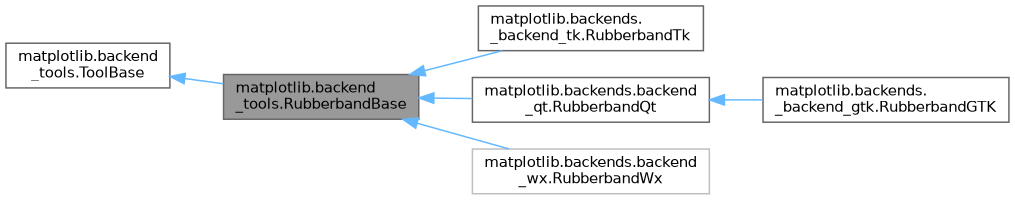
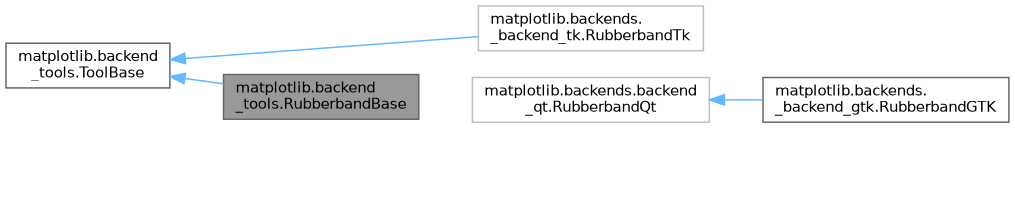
node "matplotlib.backends. _backend_tk.RubberbandTk": color gray40 -> grey75
edge "matplotlib.backends. _backend_tk.RubberbandTk" -> "matplotlib.backend _tools.RubberbandBase": now "matplotlib.backends. _backend_tk.RubberbandTk" -> "matplotlib.backend _tools.ToolBase"
edge "matplotlib.backends.backend _qt.RubberbandQt" -> "matplotlib.backend _tools.RubberbandBase": removed
node "matplotlib.backends.backend _qt.RubberbandQt": color gray40 -> grey75
node "matplotlib.backends.backend _wx.RubberbandWx": removed
